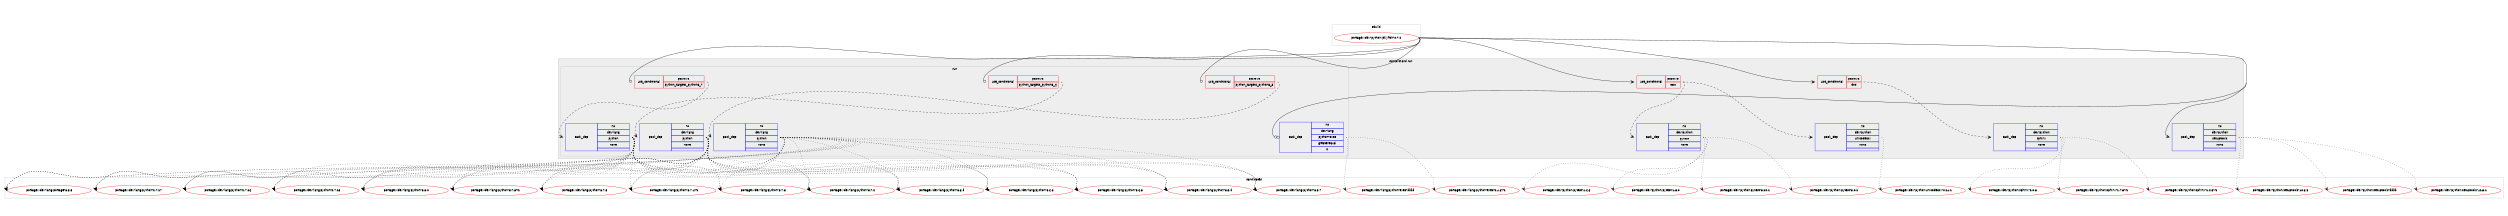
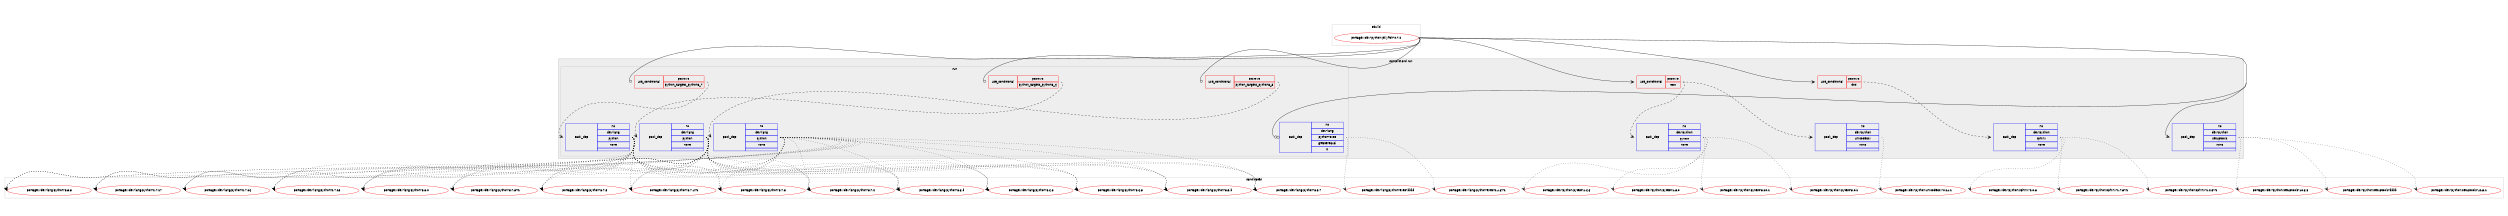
node "portage://dev-lang/portage-3.5.5": label "portage://dev-lang/portage-3.5.5" -> "portage://dev-lang/python-3.5.5"
